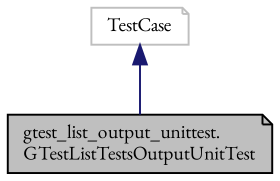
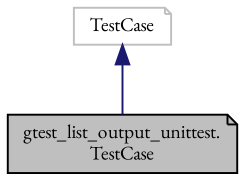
node "gtest_list_output_unittest. GTestListTestsOutputUnitTest": label "gtest_list_output_unittest. GTestListTestsOutputUnitTest" -> "gtest_list_output_unittest. TestCase"
